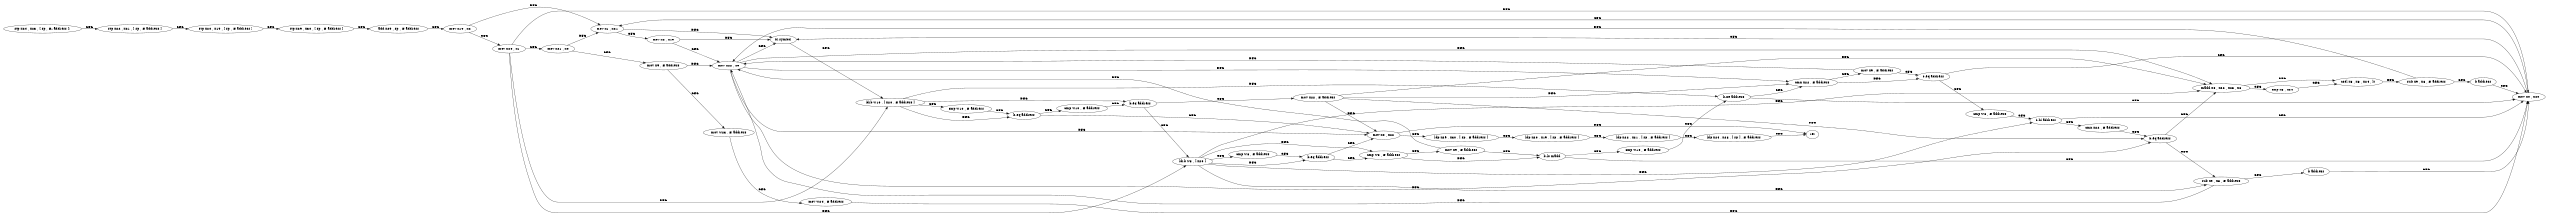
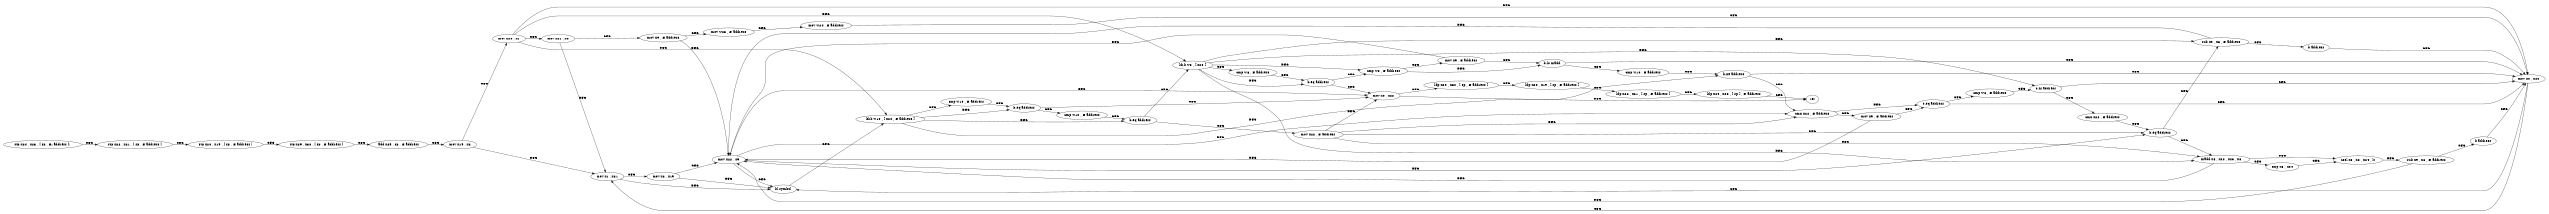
edge "mov x22 , x9" -> "madd x8 , x22 , x23 , x8": reversed
edge "mov w24 , # address" -> "mov x0 , x20": label "DFG" -> "CFG"
